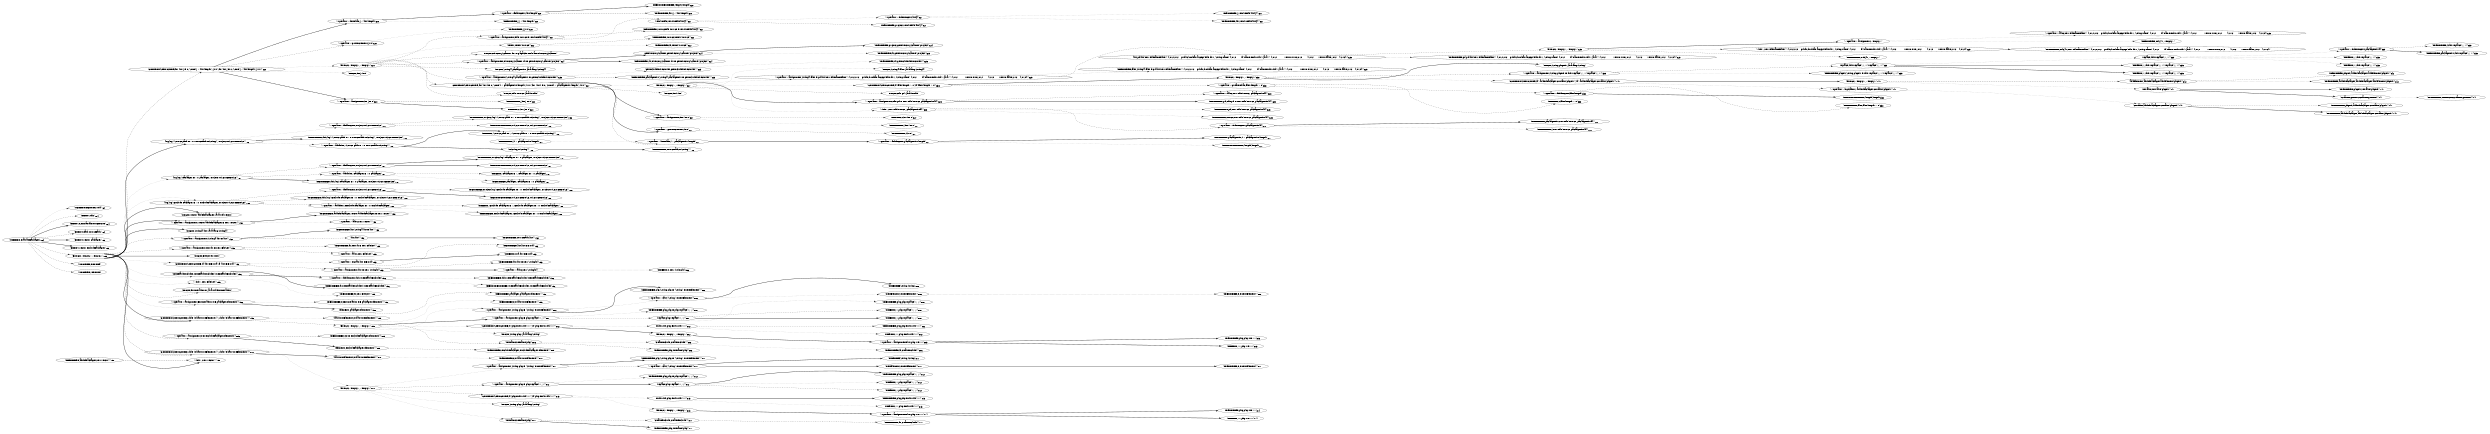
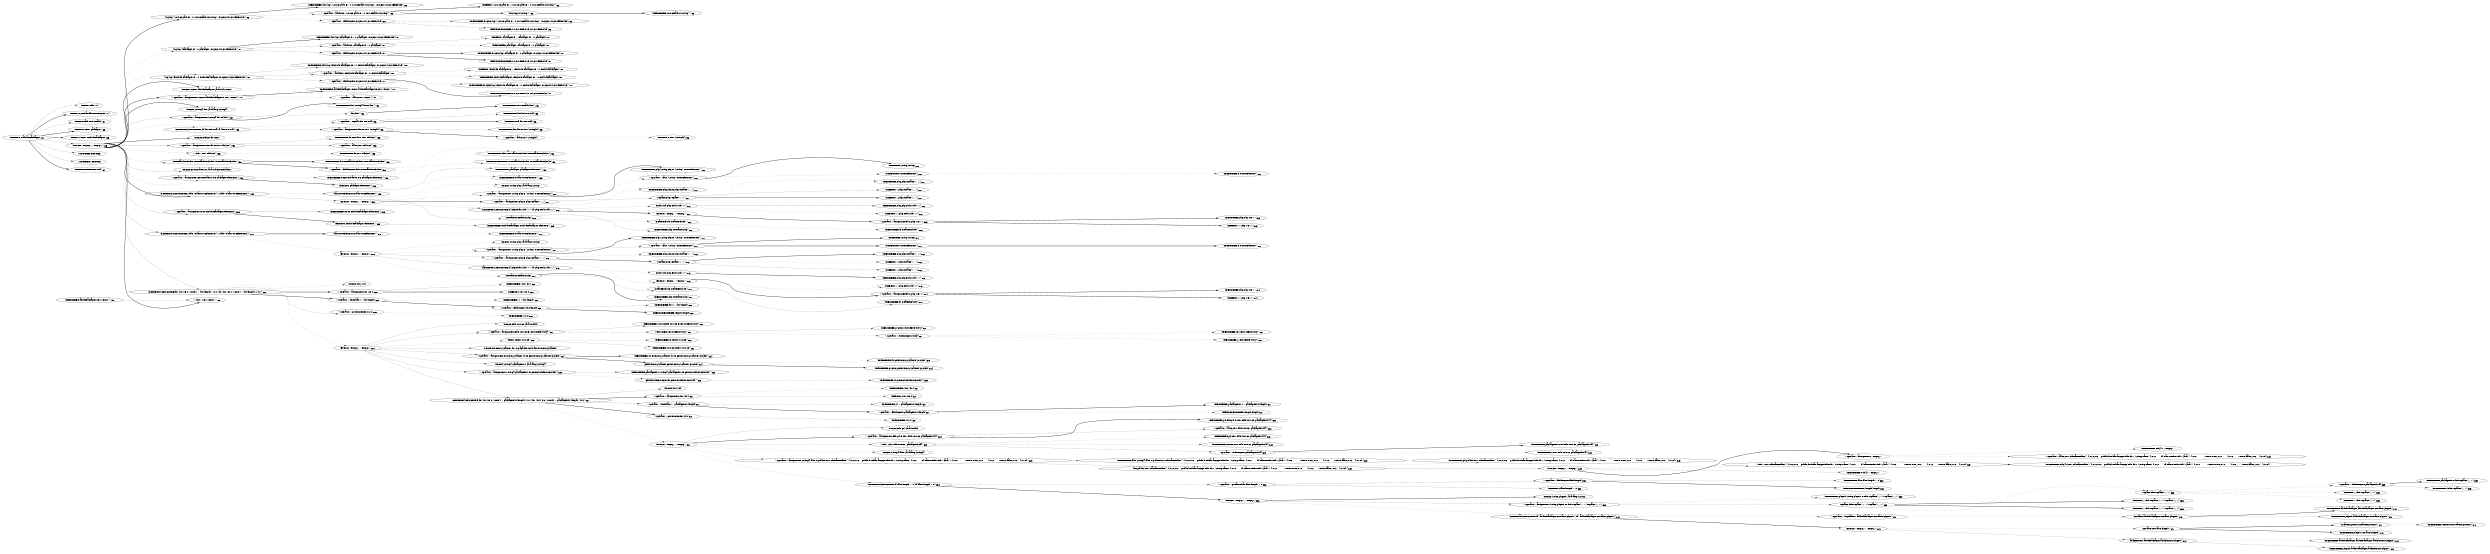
edge "(IDENTIFIER,i,i < packageDirs.length)" -> "(<operator>.lessThan,i < packageDirs.length)": reversed
edge "(METHOD,evaluatePackages)" -> "(METHOD_RETURN,void)": style dotted -> bold
